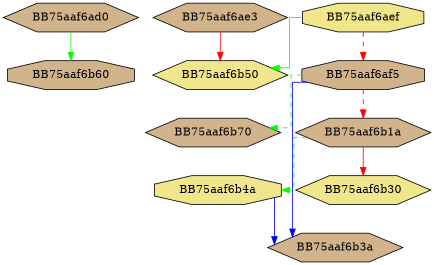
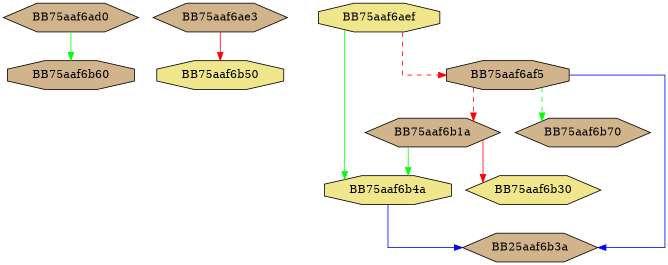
edge "BB75aaf6aef" -> "BB75aaf6b50": now "BB75aaf6aef" -> "BB75aaf6b4a"
node "BB75aaf6b50": shape hexagon -> octagon
edge "BB75aaf6b1a" -> "BB75aaf6b4a": style dashed -> solid
node "BB75aaf6b3a": label "BB75aaf6b3a" -> "BB25aaf6b3a"
